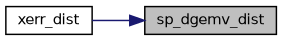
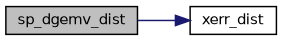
edge "xerr_dist" -> "sp_dgemv_dist": reversed
